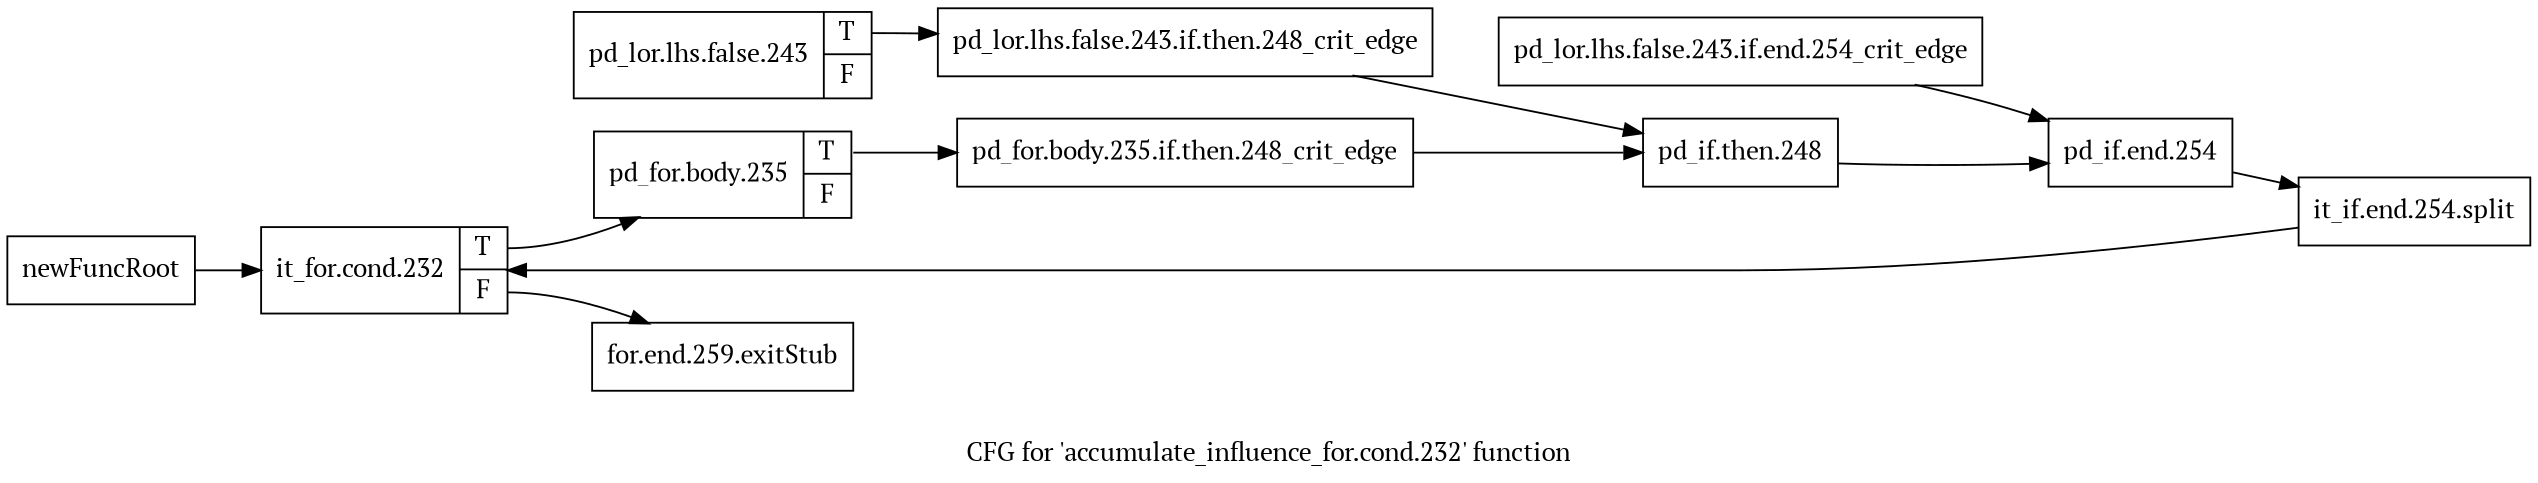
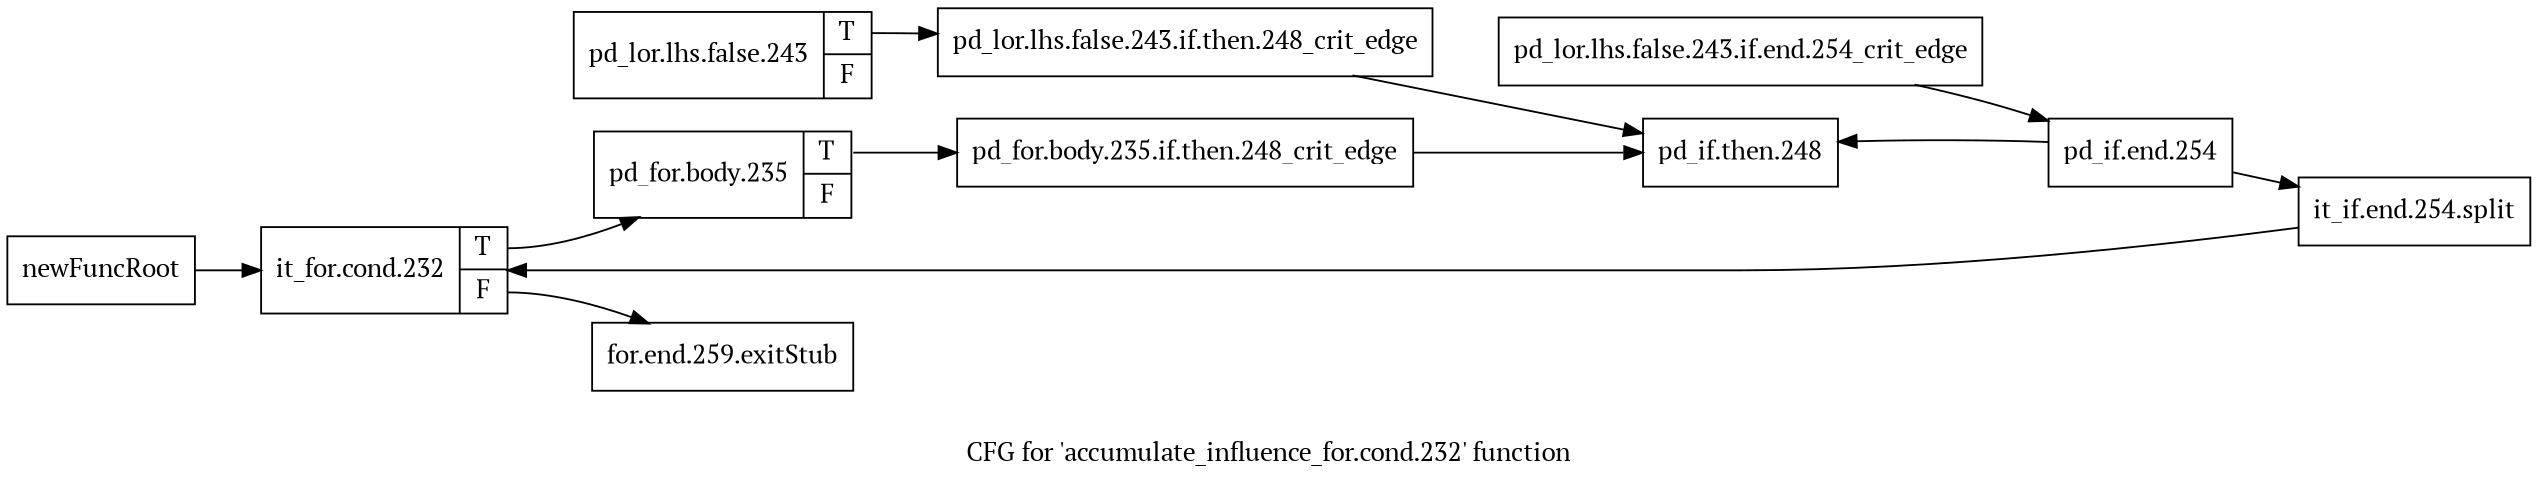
edge "pd_if.then.248" -> "pd_if.end.254": reversed
